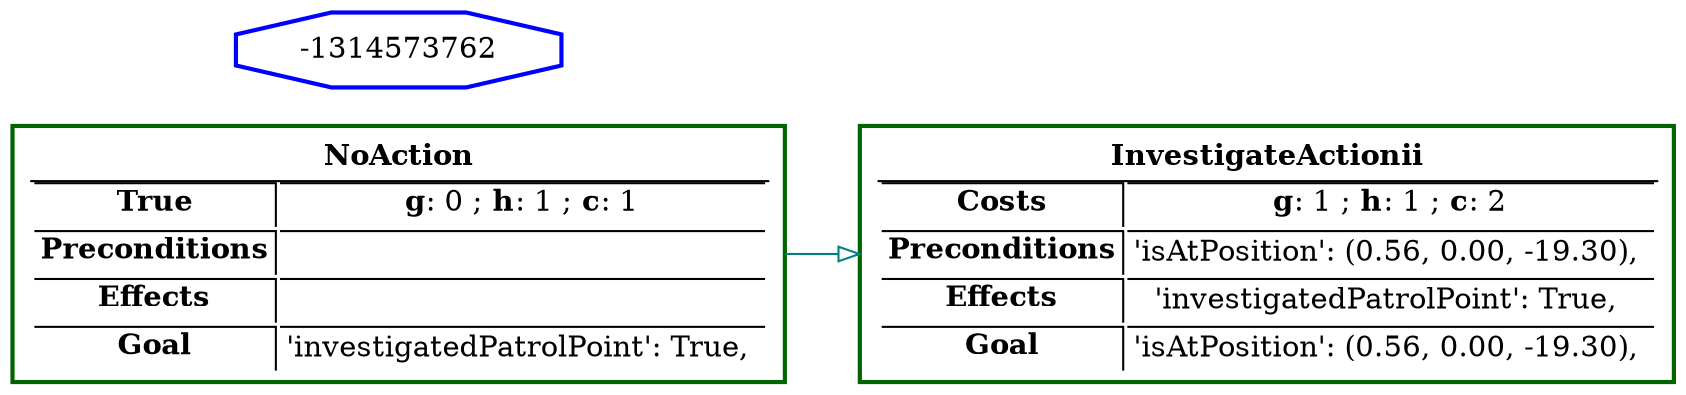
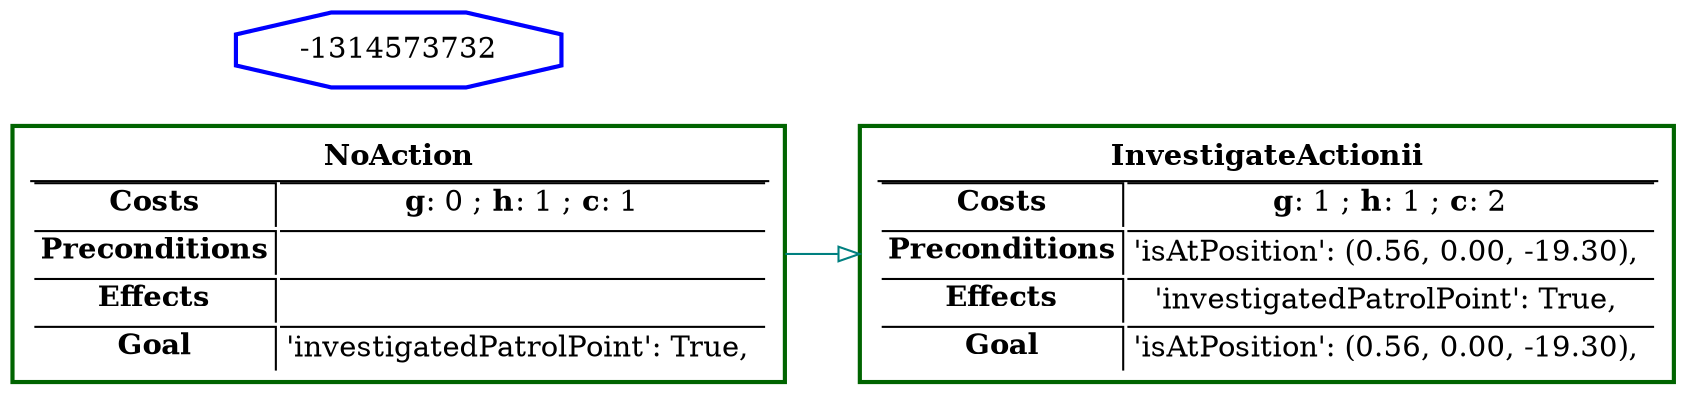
node "-1314573762": label "-1314573762" -> "-1314573732"
node "NoAction": text "True" -> "Costs"
